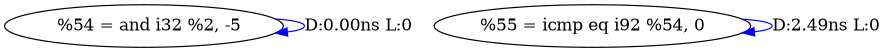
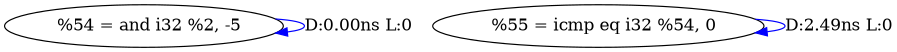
node "%55 = icmp eq i92 %54, 0": label "%55 = icmp eq i92 %54, 0" -> "%55 = icmp eq i32 %54, 0"
